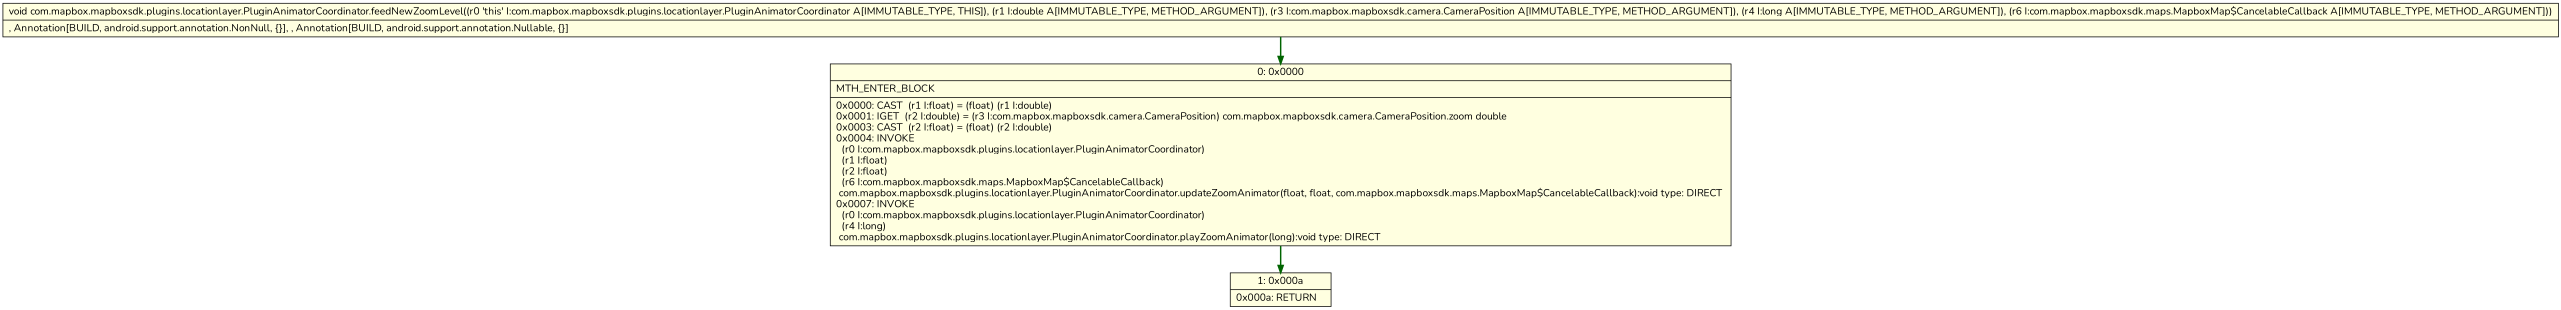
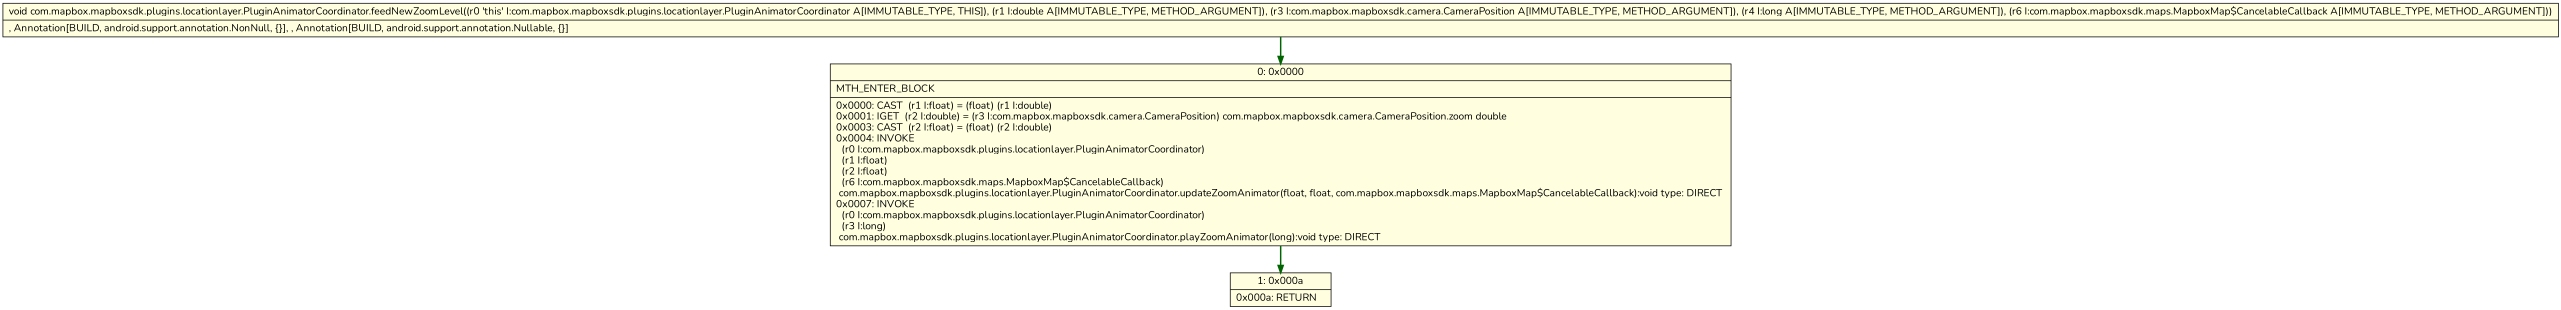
node "0: 0x0000": text "(r4 I:long)" -> "(r3 I:long)"
